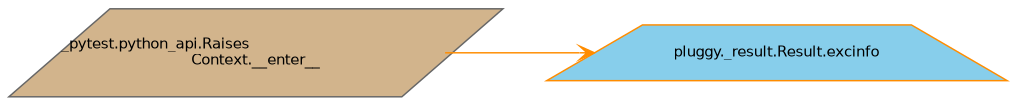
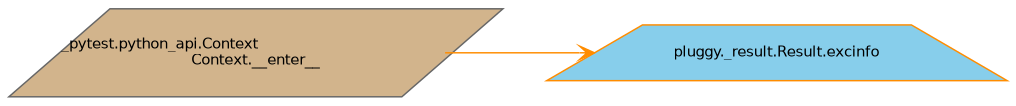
node "_pytest.python_api.Raises Context.__enter__": label "_pytest.python_api.Raises Context.__enter__" -> "_pytest.python_api.Context Context.__enter__"
